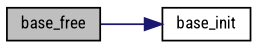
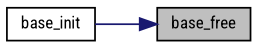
edge "base_free" -> "base_init": reversed
